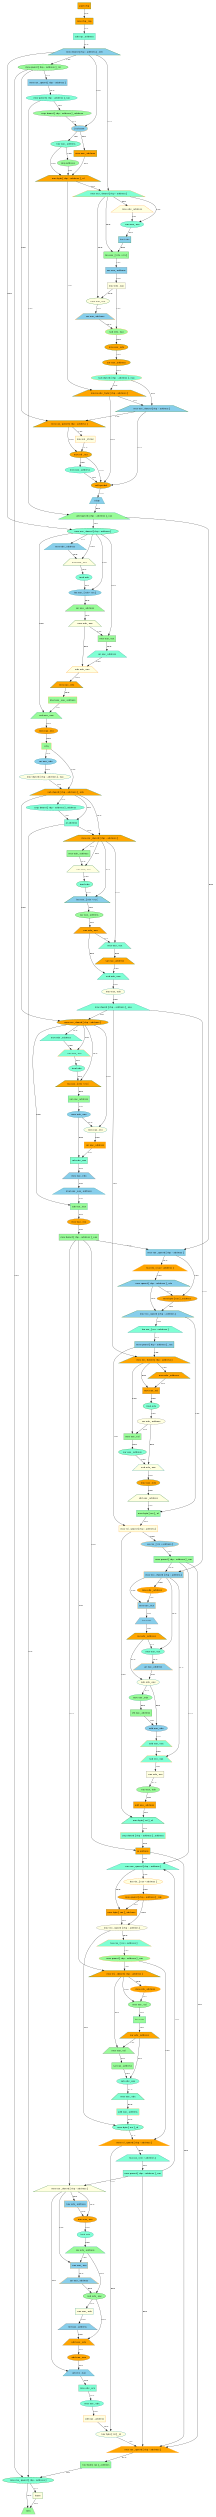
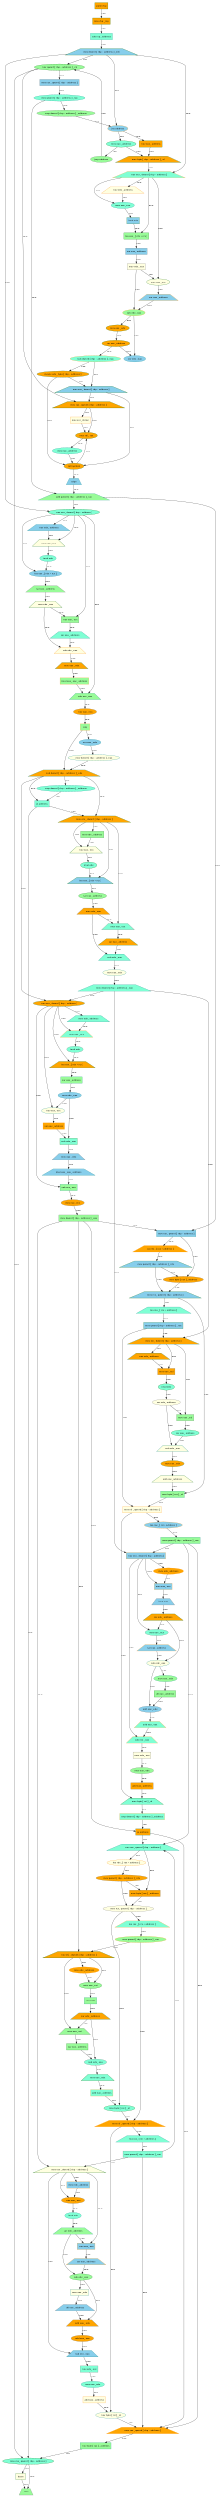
node "jns leave": label "jns leave" -> "jns address"
edge "jmp address" -> "mov byte [ rbp - address ] , al": now "jmp address" -> "mov qword [ rbp - address ] , rsi"
edge "mov byte [ rbp - address ] , al" -> "movsx edx , byte [ rbp - address ]": removed, label "DFG"
node "xor edx , eax": added
node "movsx edx , byte [ rbp - address ]": shape trapezium -> ellipse
edge "mov rdi , rax" -> "call symbol": reversed
